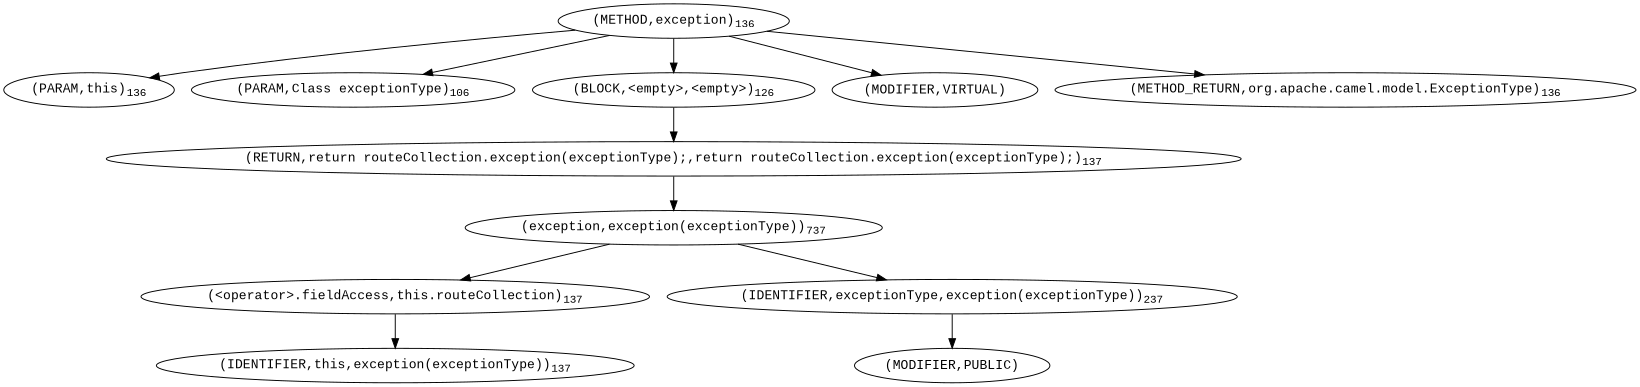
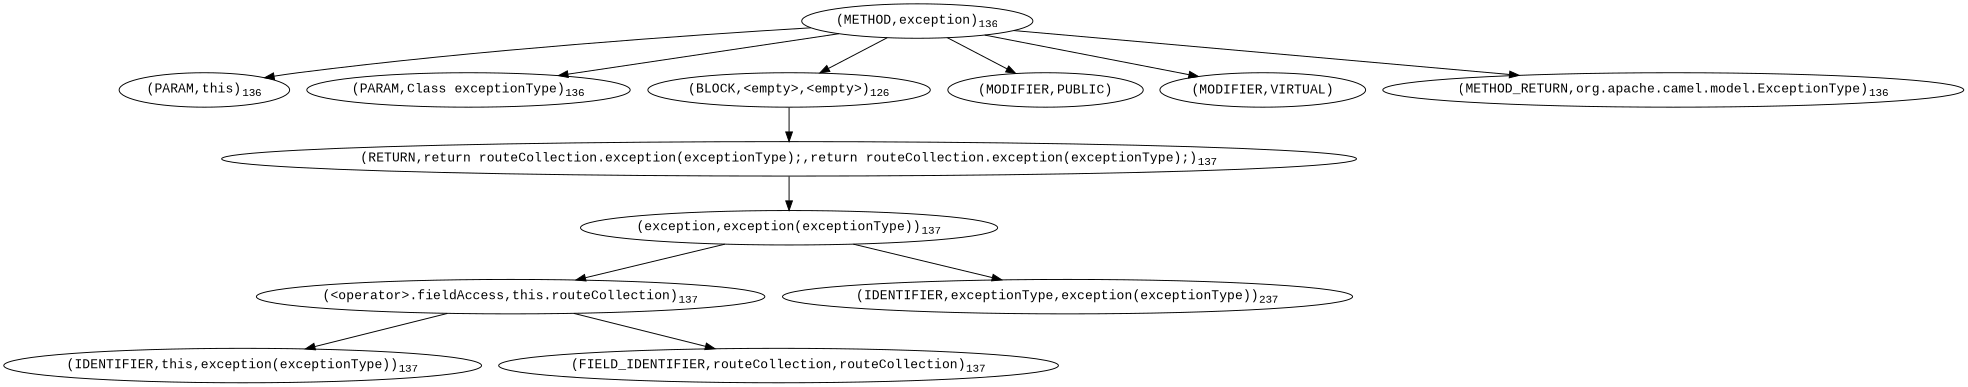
node "(PARAM,Class exceptionType)": text "106" -> "136"
node "(exception,exception(exceptionType))": text "737" -> "137"
edge "(IDENTIFIER,exceptionType,exception(exceptionType))" -> "(MODIFIER,PUBLIC)": now "(METHOD,exception)" -> "(MODIFIER,PUBLIC)"
node "(FIELD_IDENTIFIER,routeCollection,routeCollection)": added
